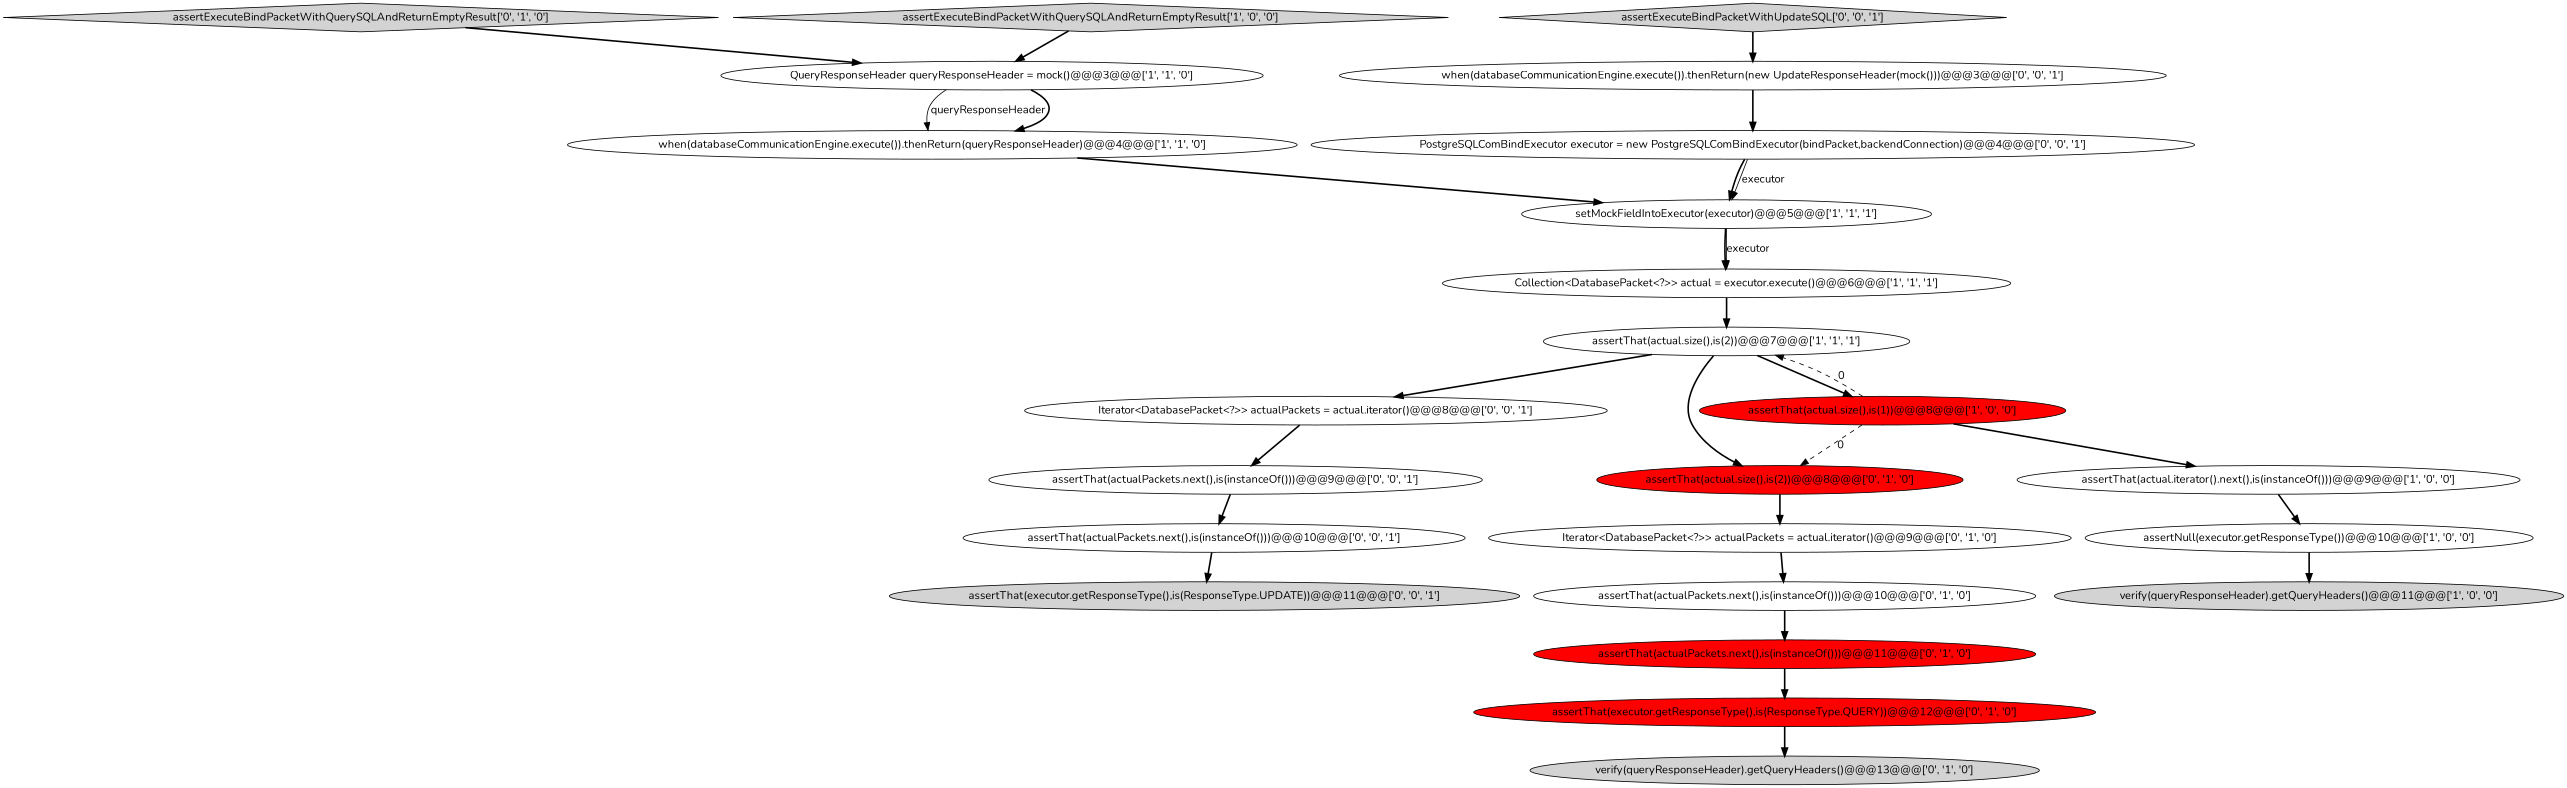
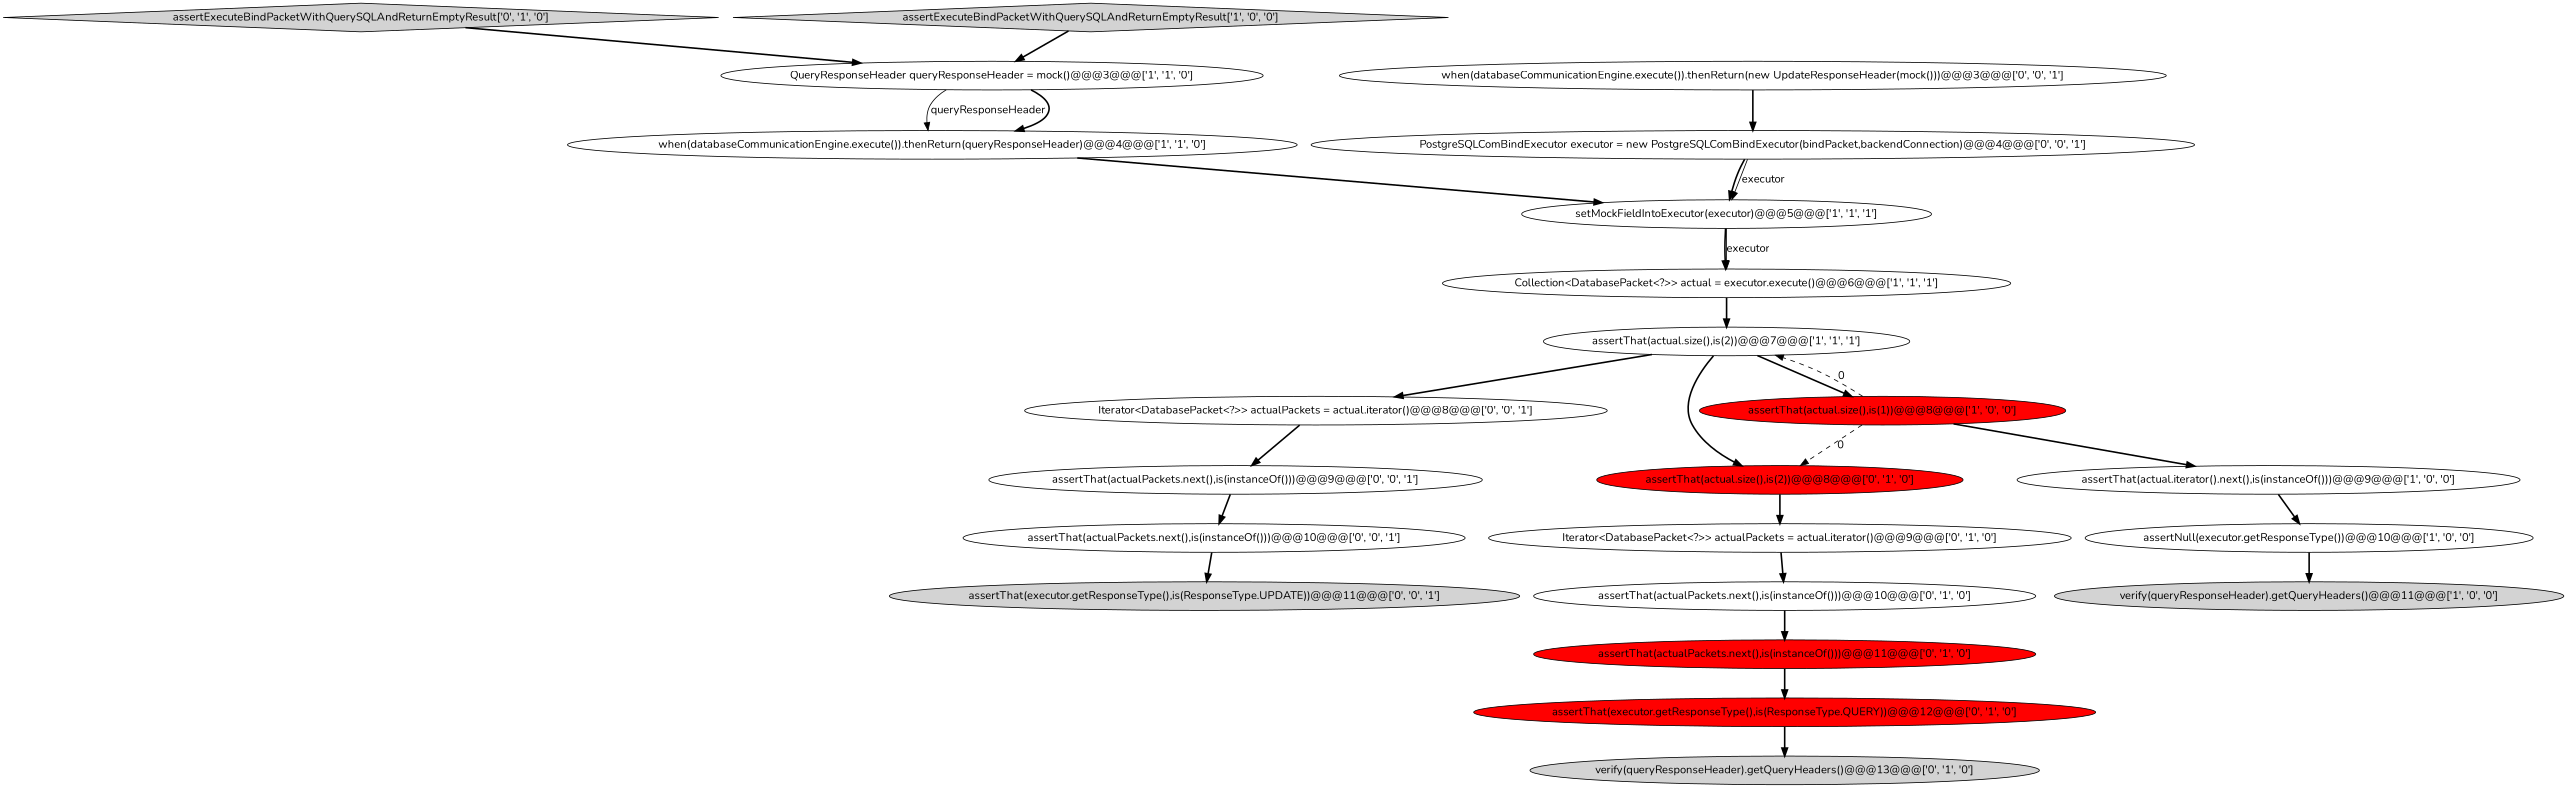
node "assertExecuteBindPacketWithUpdateSQL['0', '0', '1']": removed
